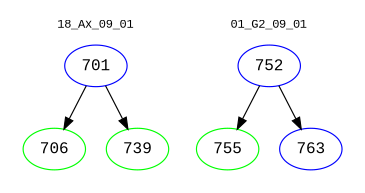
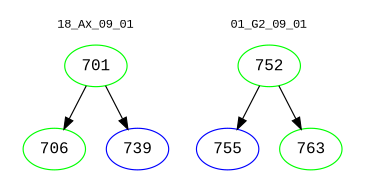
node "701": color blue -> green
node "752": color blue -> green
node "739": color green -> blue
node "755": color green -> blue
node "763": color blue -> green
